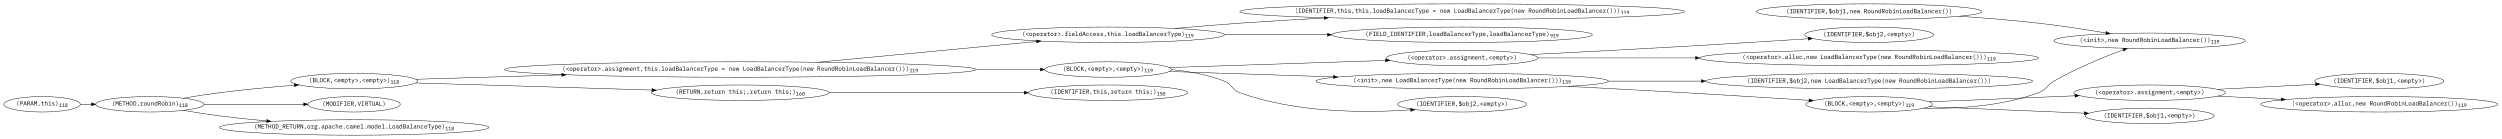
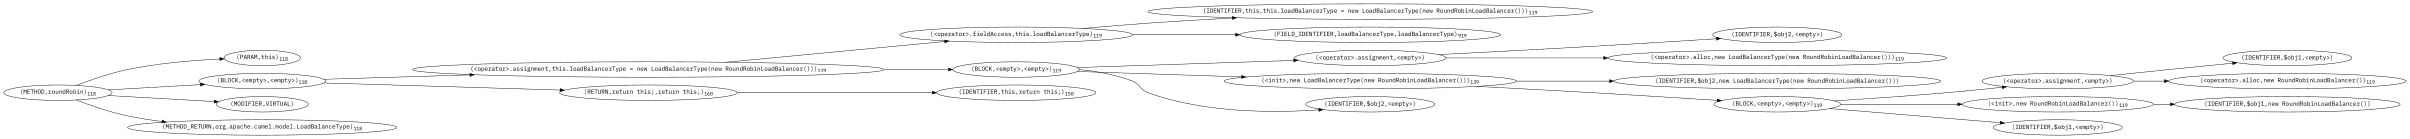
edge "(IDENTIFIER,$obj1,new RoundRobinLoadBalancer())" -> "(<init>,new RoundRobinLoadBalancer())": reversed
edge "(PARAM,this)" -> "(METHOD,roundRobin)": reversed
